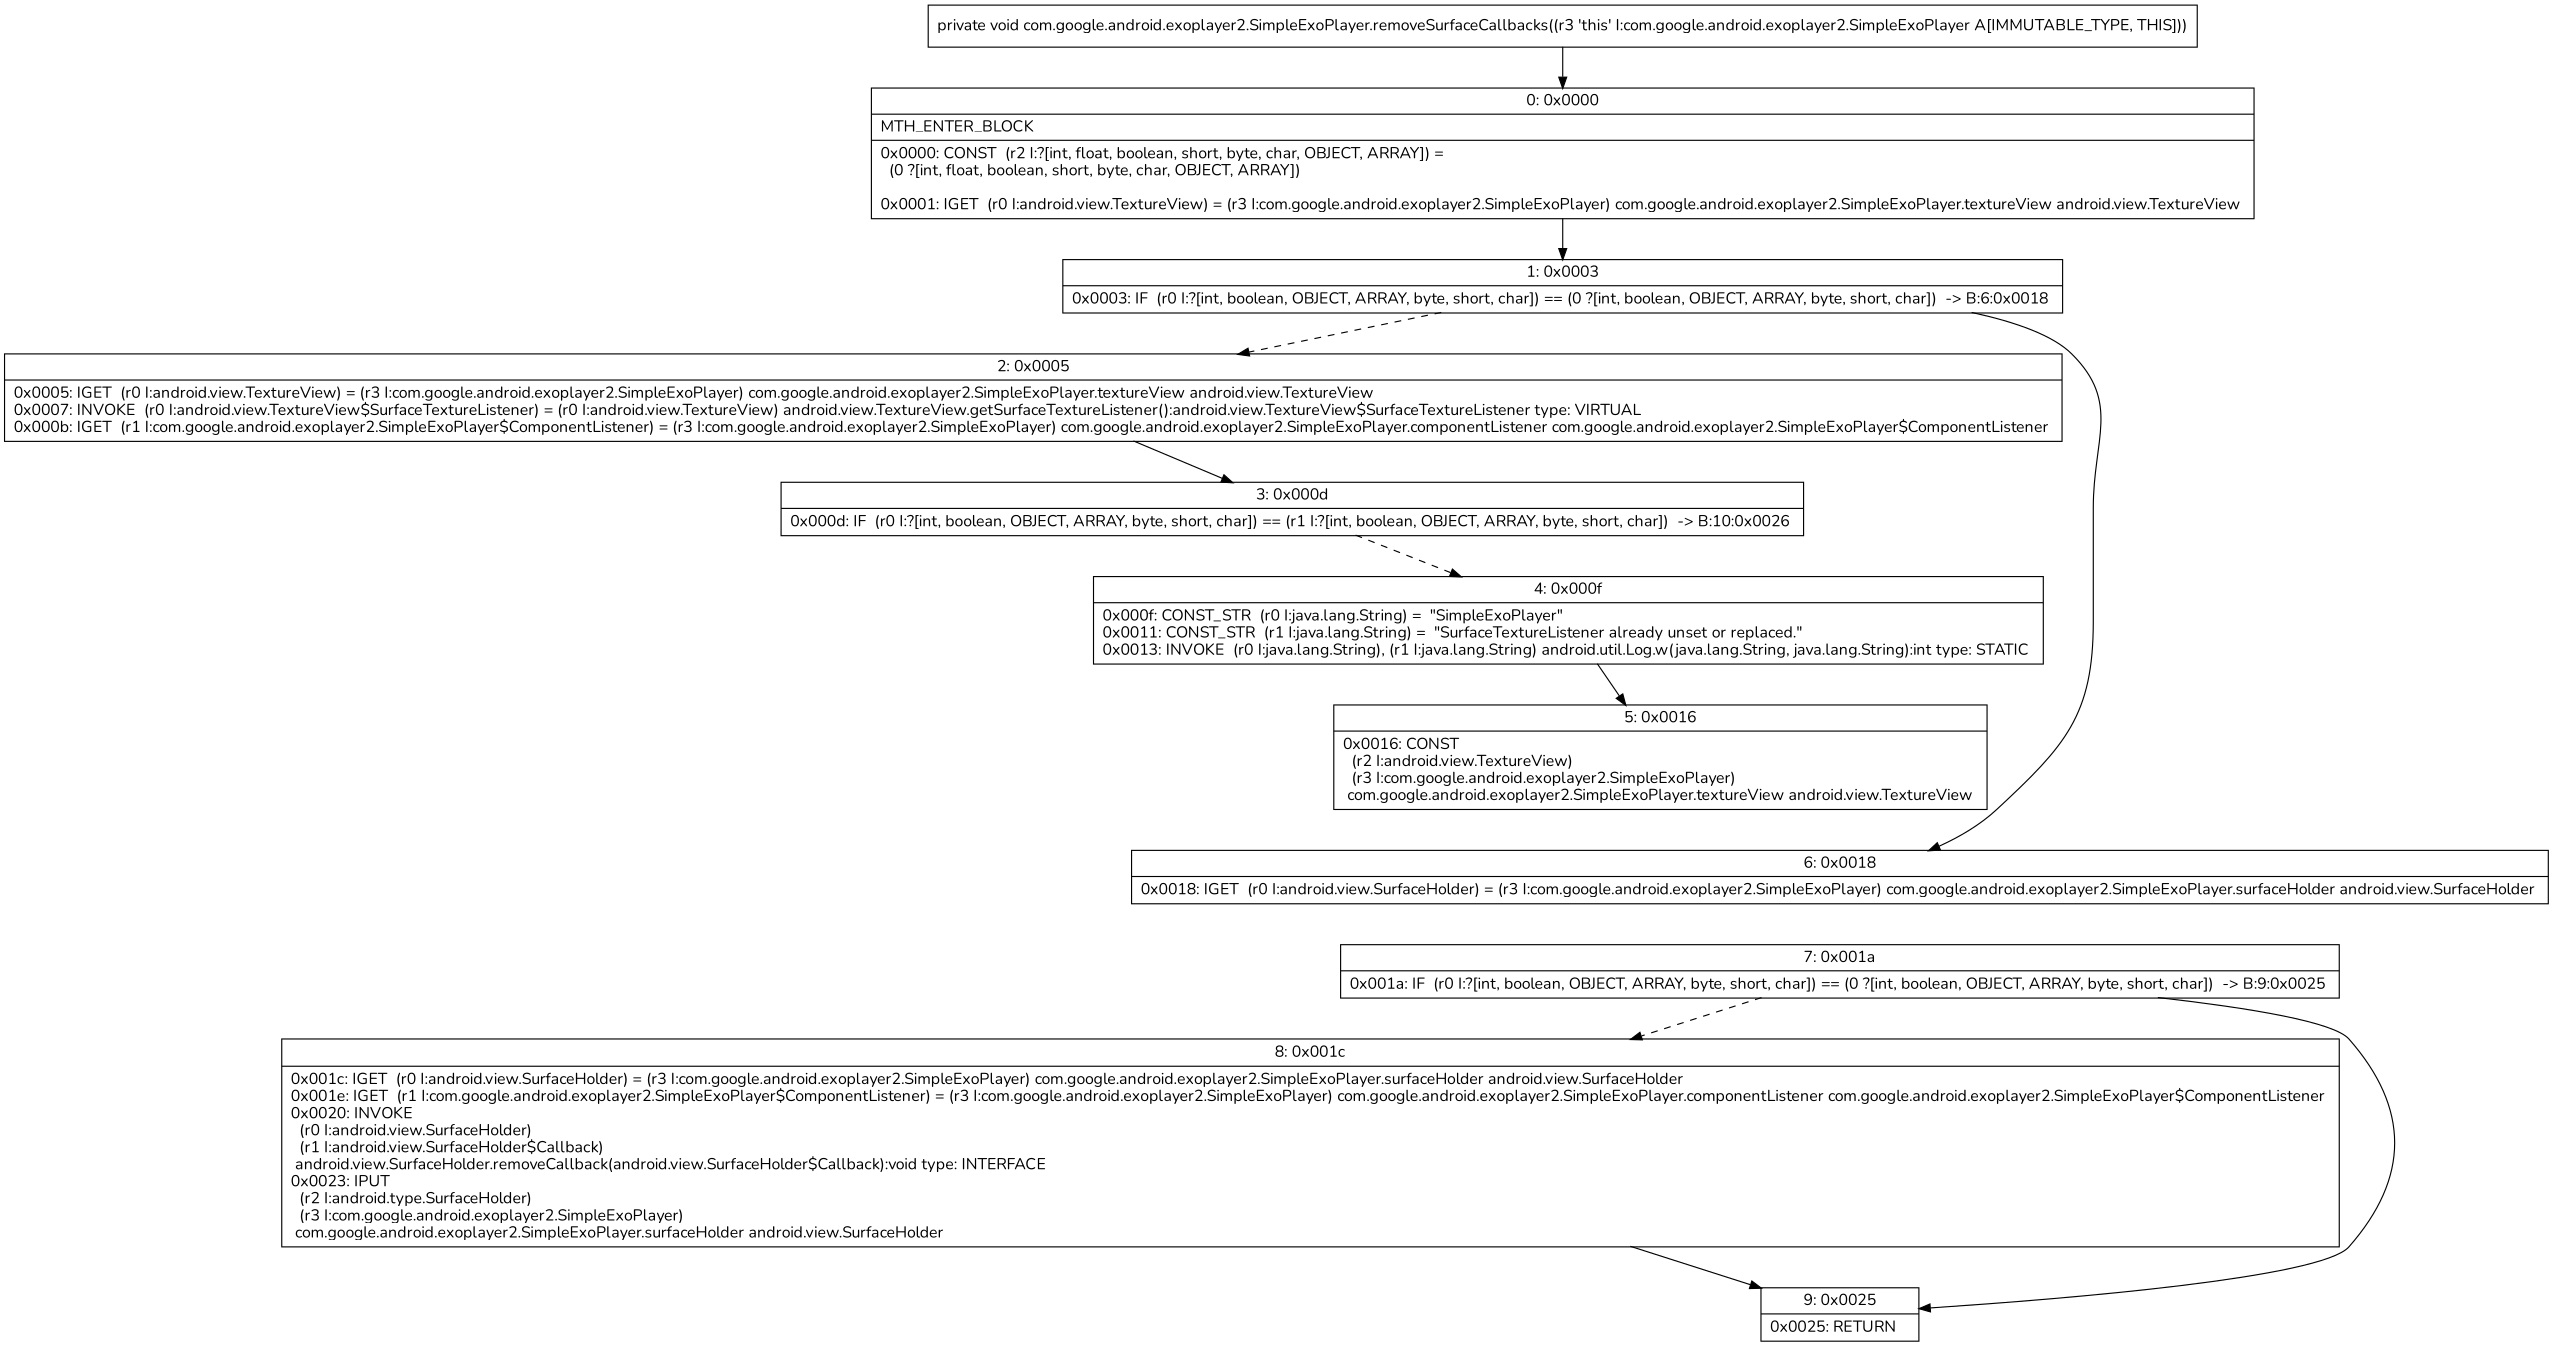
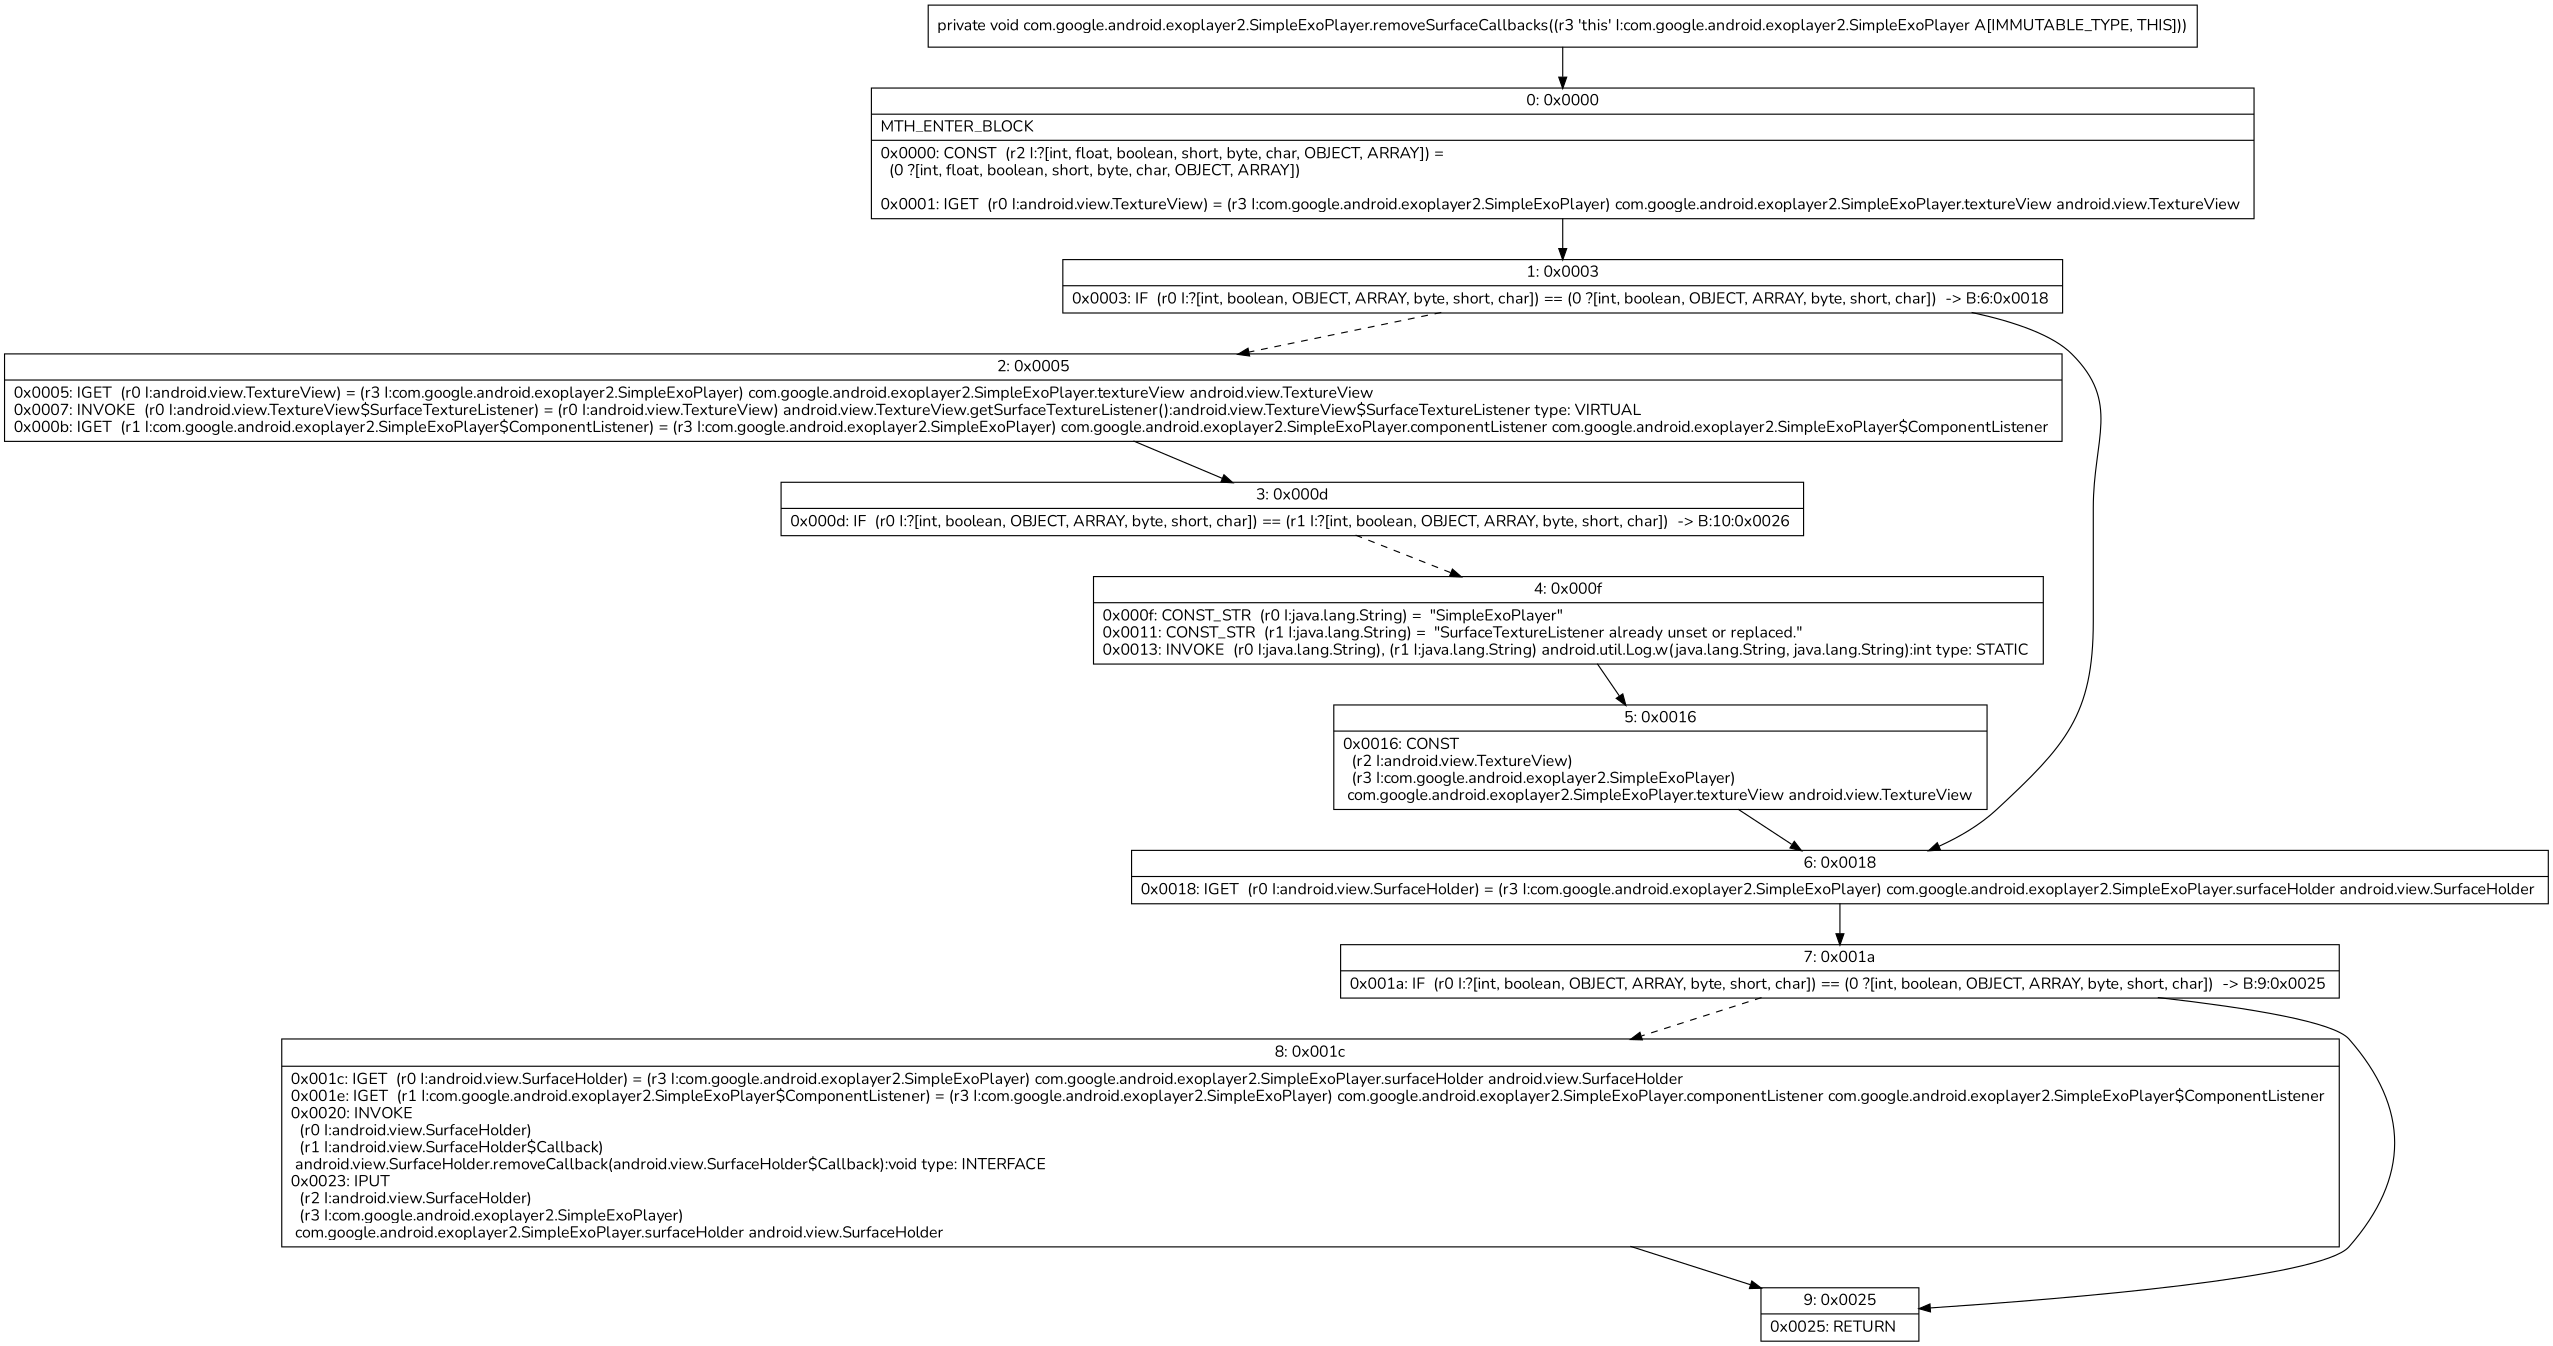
edge "5: 0x0016" -> "6: 0x0018": added
edge "6: 0x0018" -> "7: 0x001a": added
node "8: 0x001c": text "(r2 I:android.type.SurfaceHolder)" -> "(r2 I:android.view.SurfaceHolder)"
